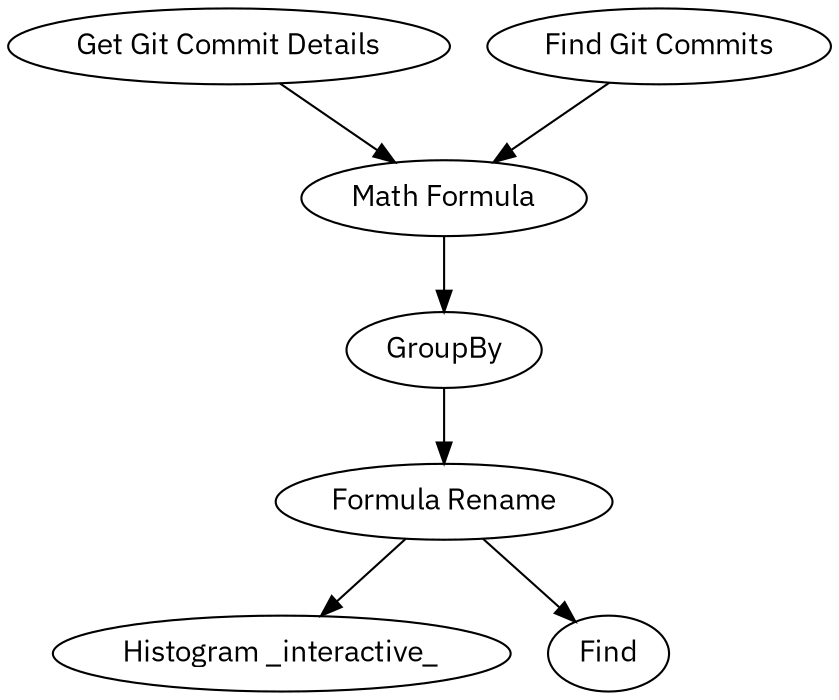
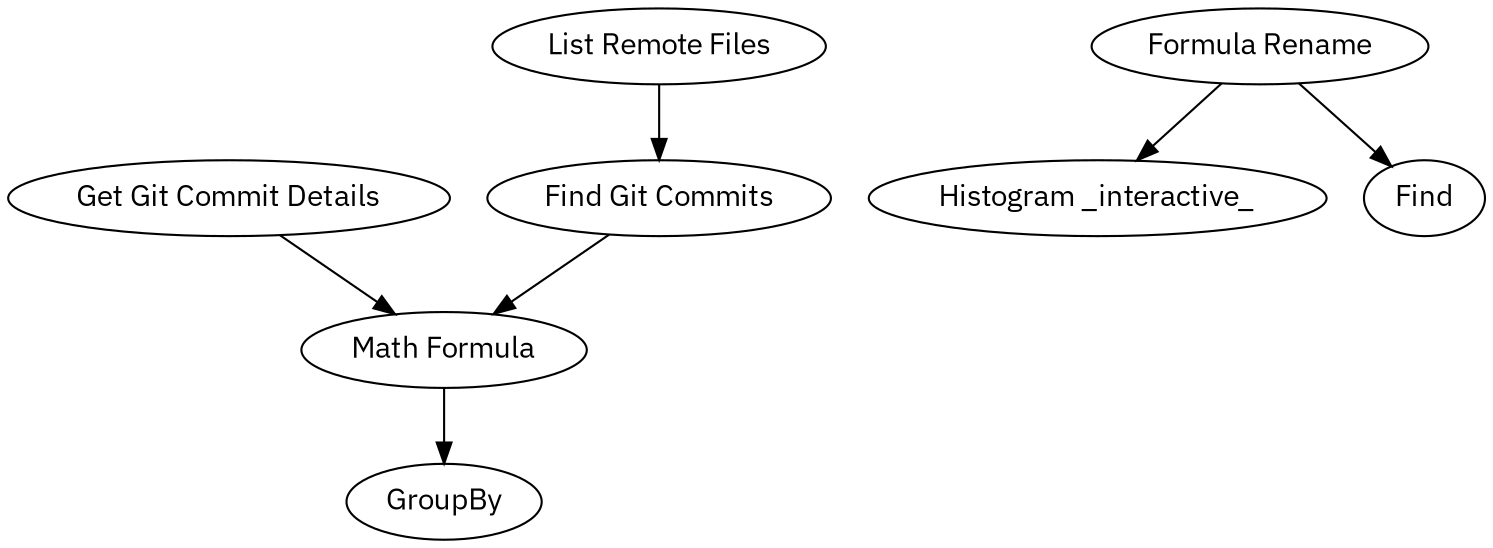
node "List Remote Files": added
edge "GroupBy" -> "Formula Rename": removed
